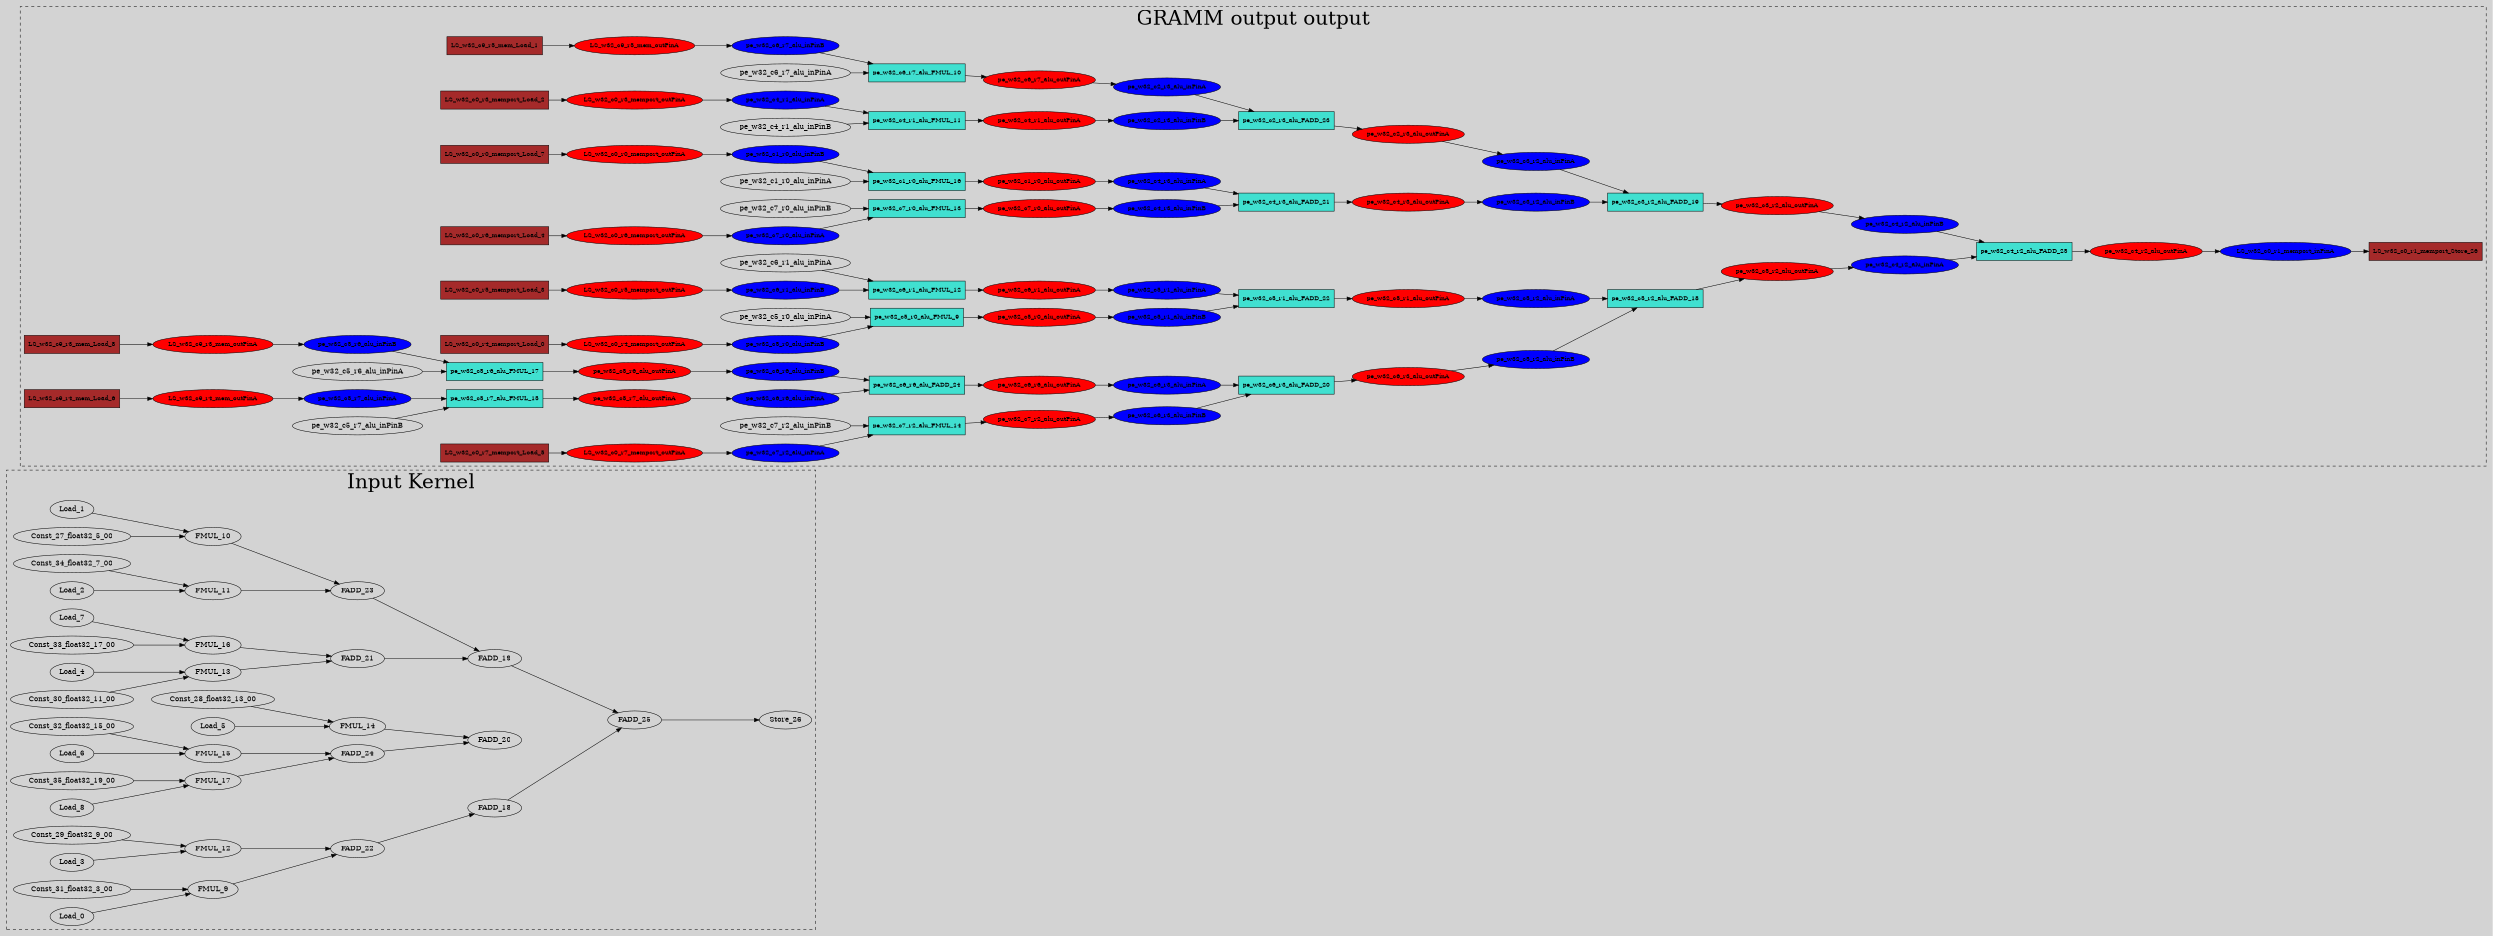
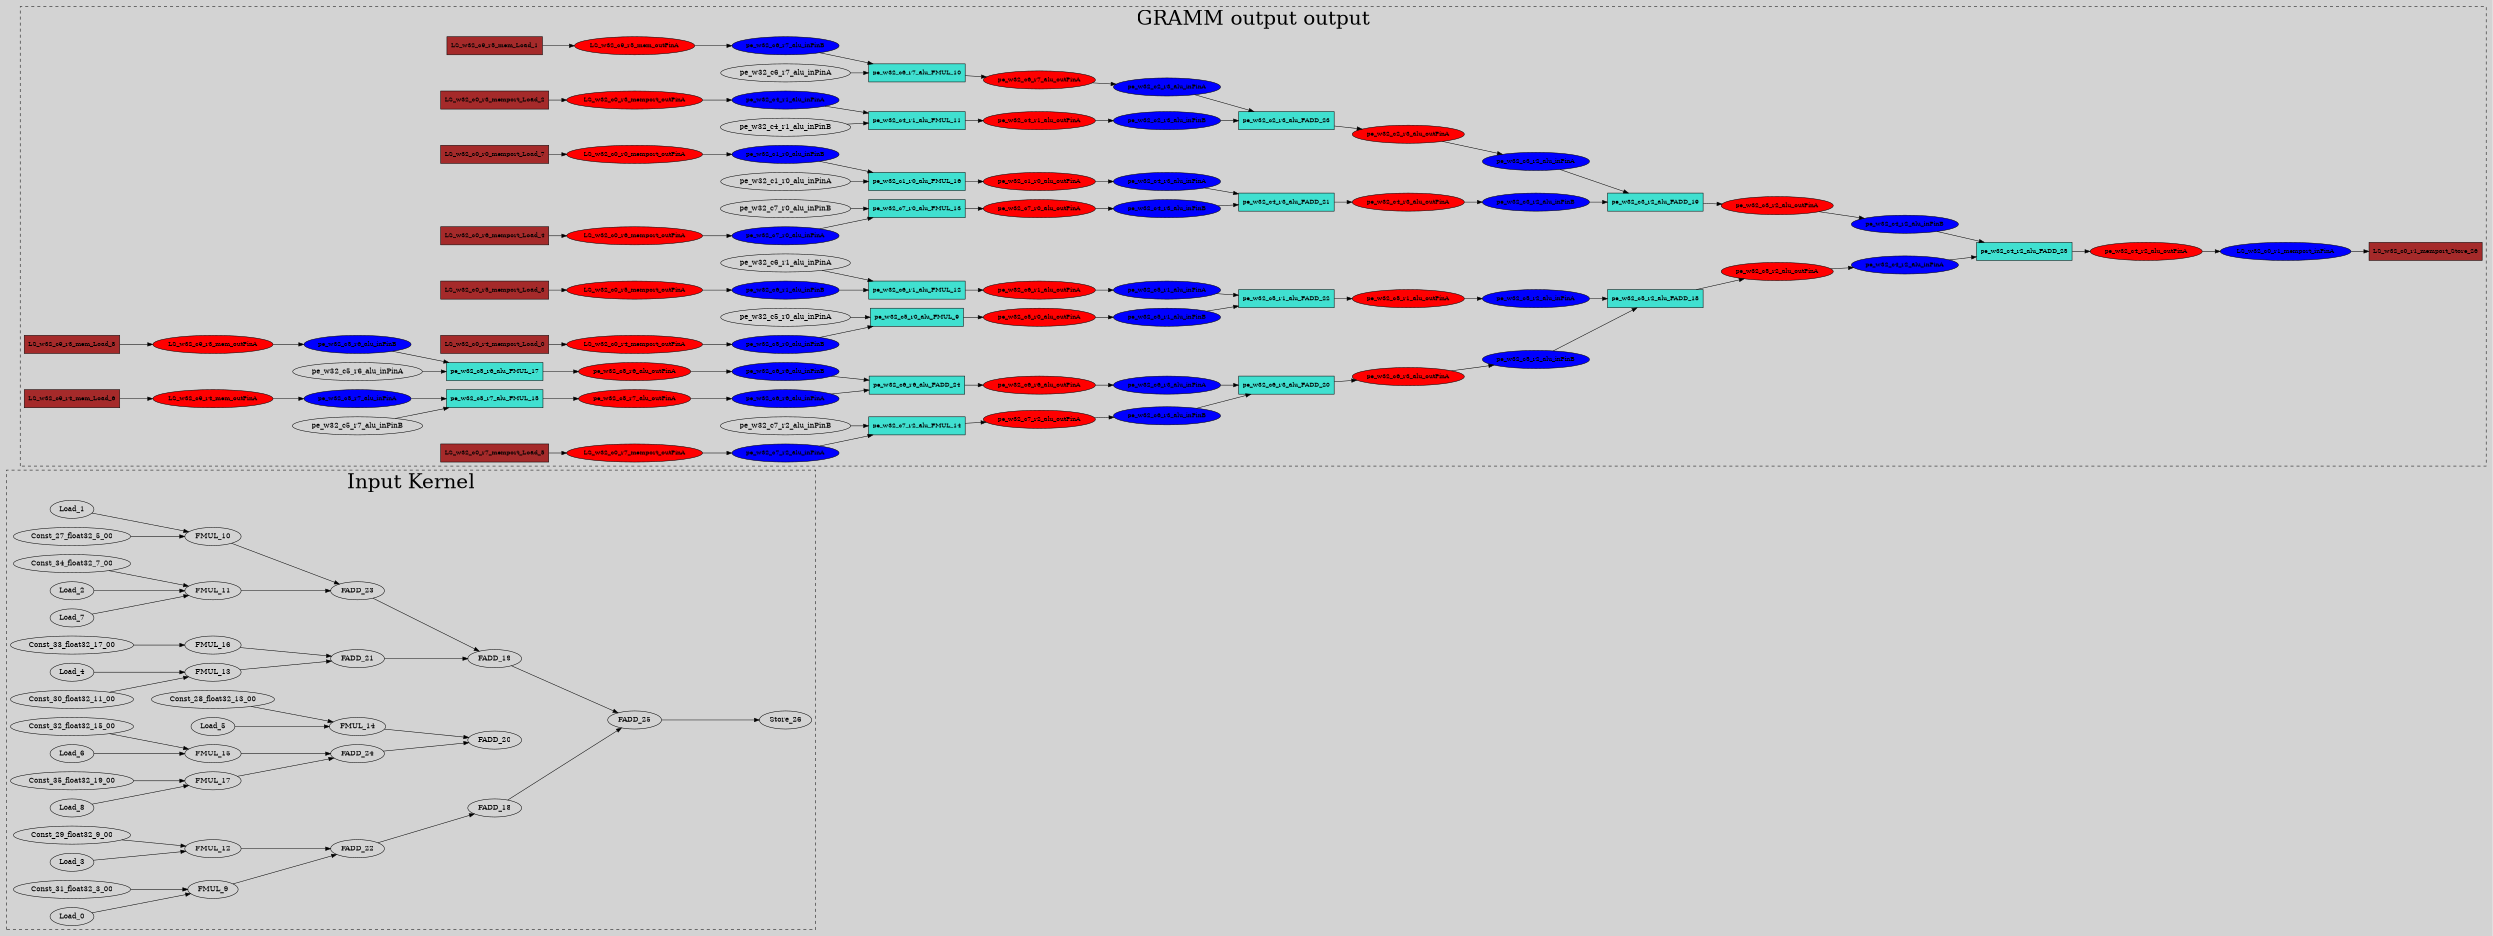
edge "Load_7" -> "FMUL_16": now "Load_7" -> "FMUL_11"
